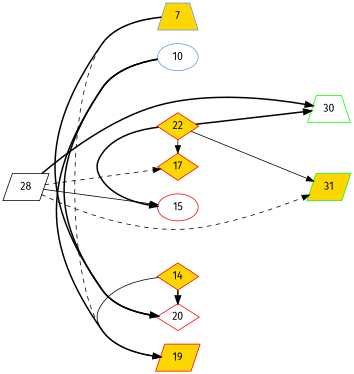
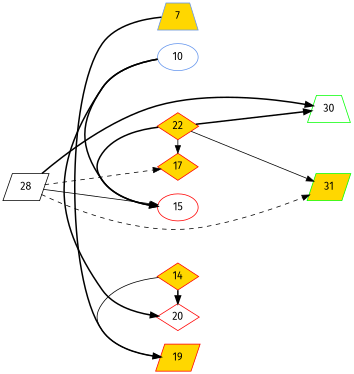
edge "7" -> "20": removed
edge "7" -> "19": style dashed -> bold
edge "10" -> "19": now "10" -> "15"
